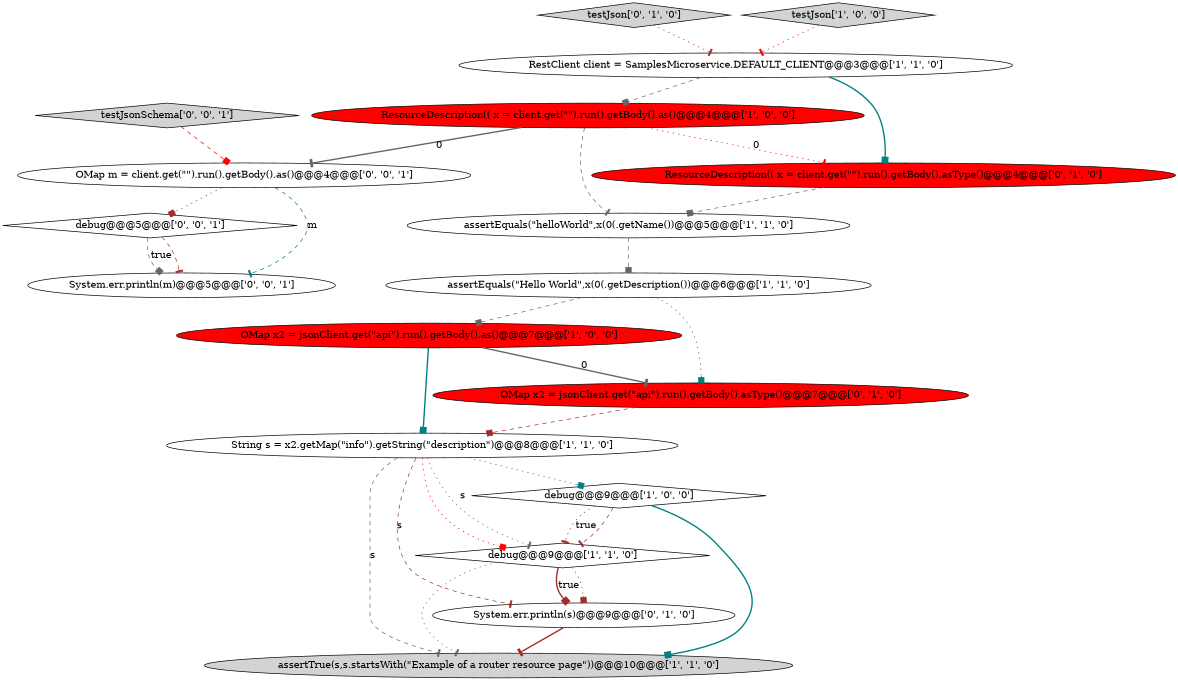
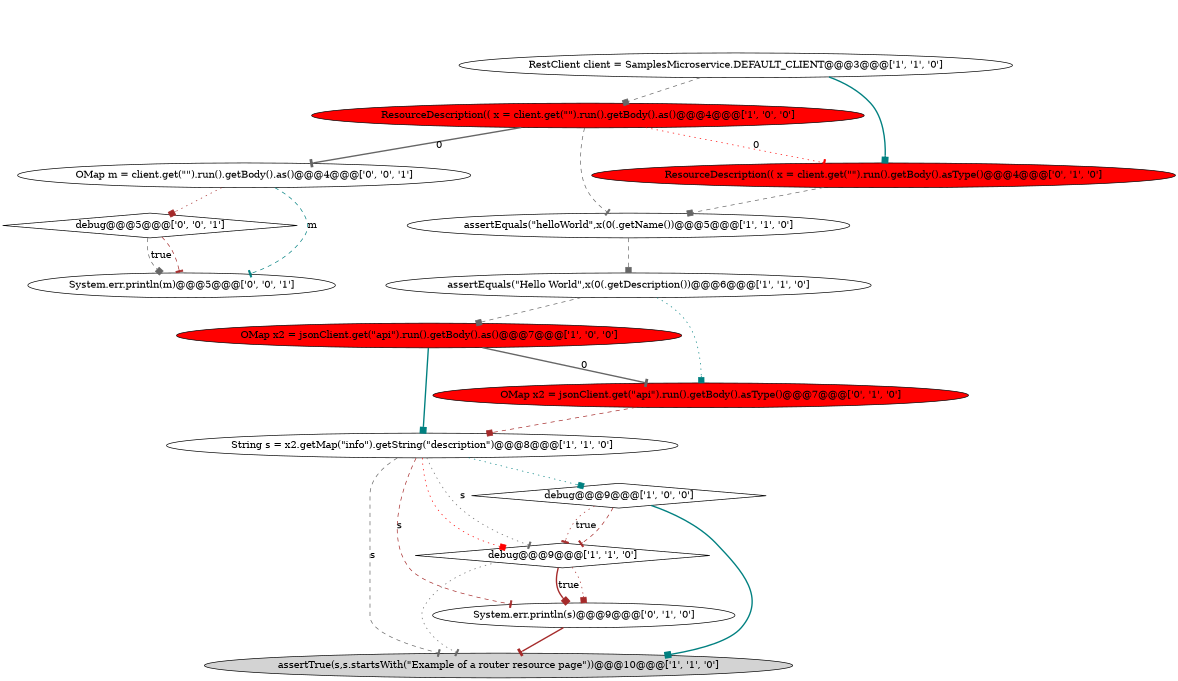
node "testJson['0', '1', '0']": removed
node "testJson['1', '0', '0']": removed
node "testJsonSchema['0', '0', '1']": removed
